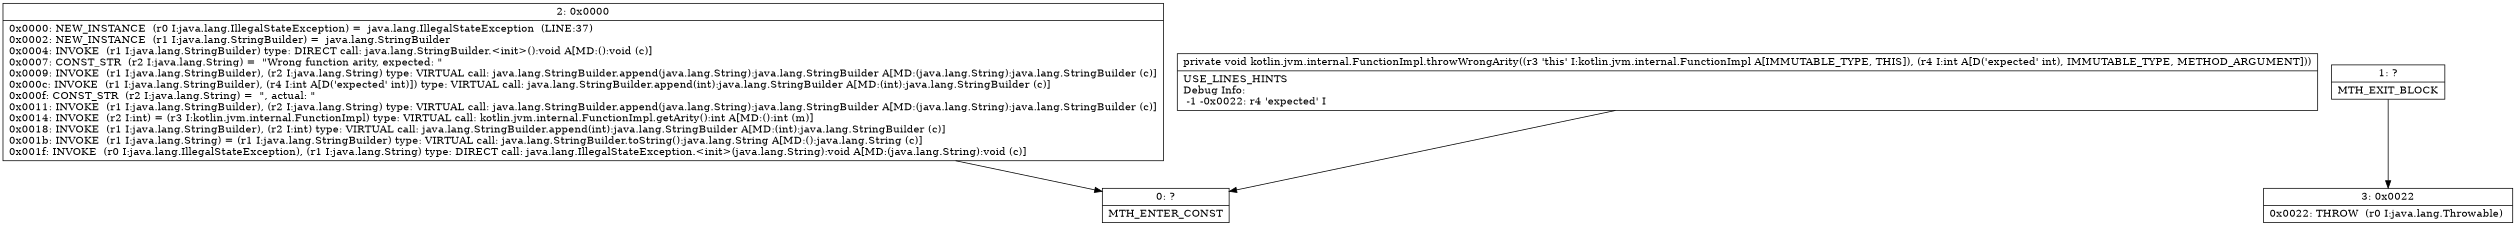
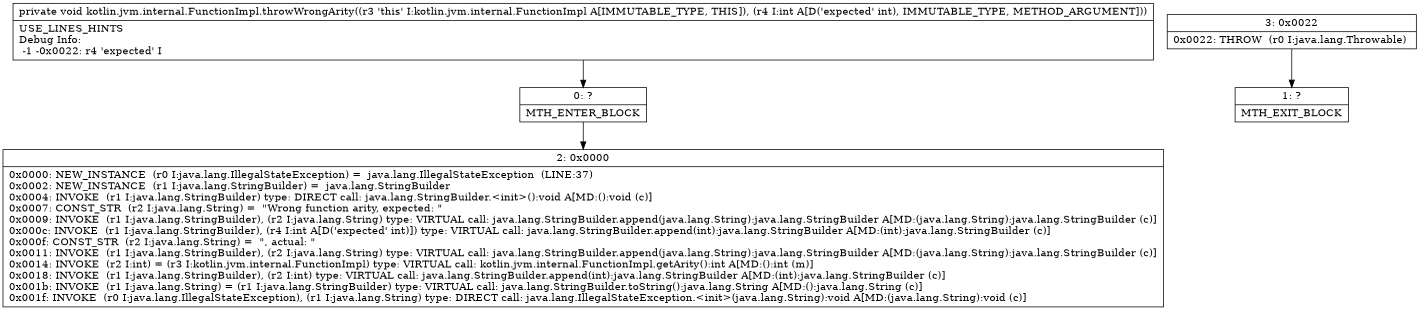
edge "1: ?" -> "3: 0x0022": reversed
edge "2: 0x0000" -> "0: ?": reversed
node "0: ?": text "MTH_ENTER_CONST" -> "MTH_ENTER_BLOCK"
